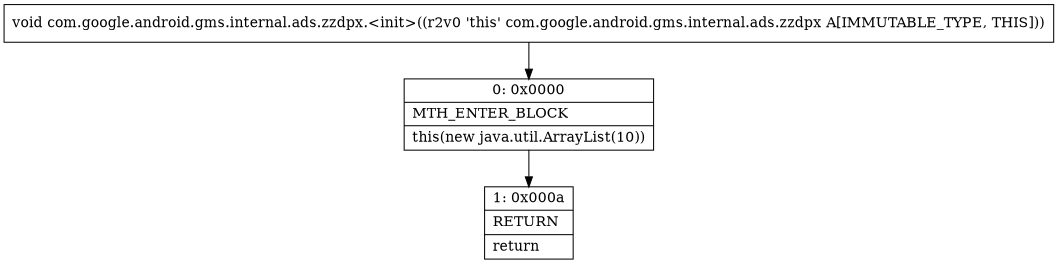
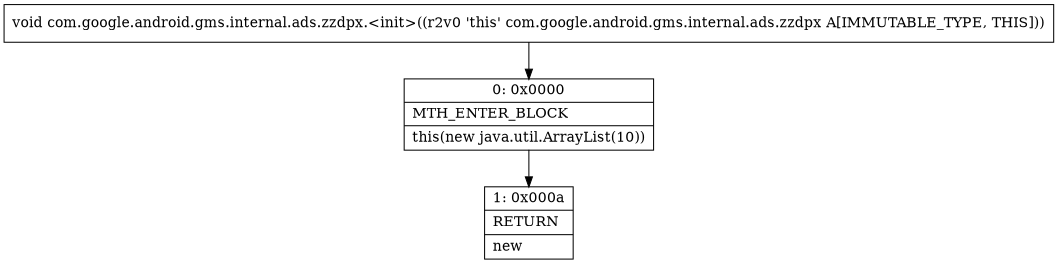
node "1: 0x000a": text "return" -> "new"
